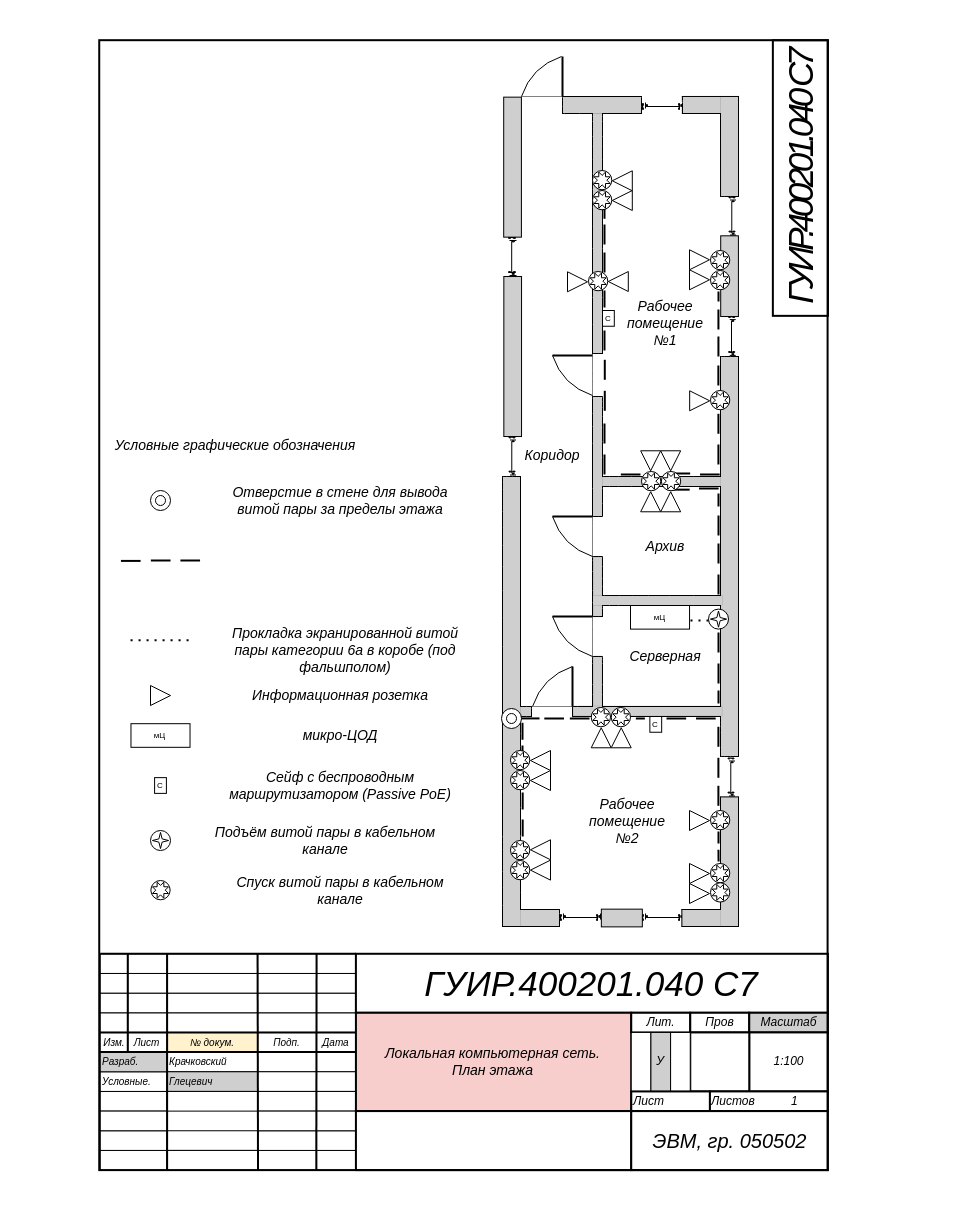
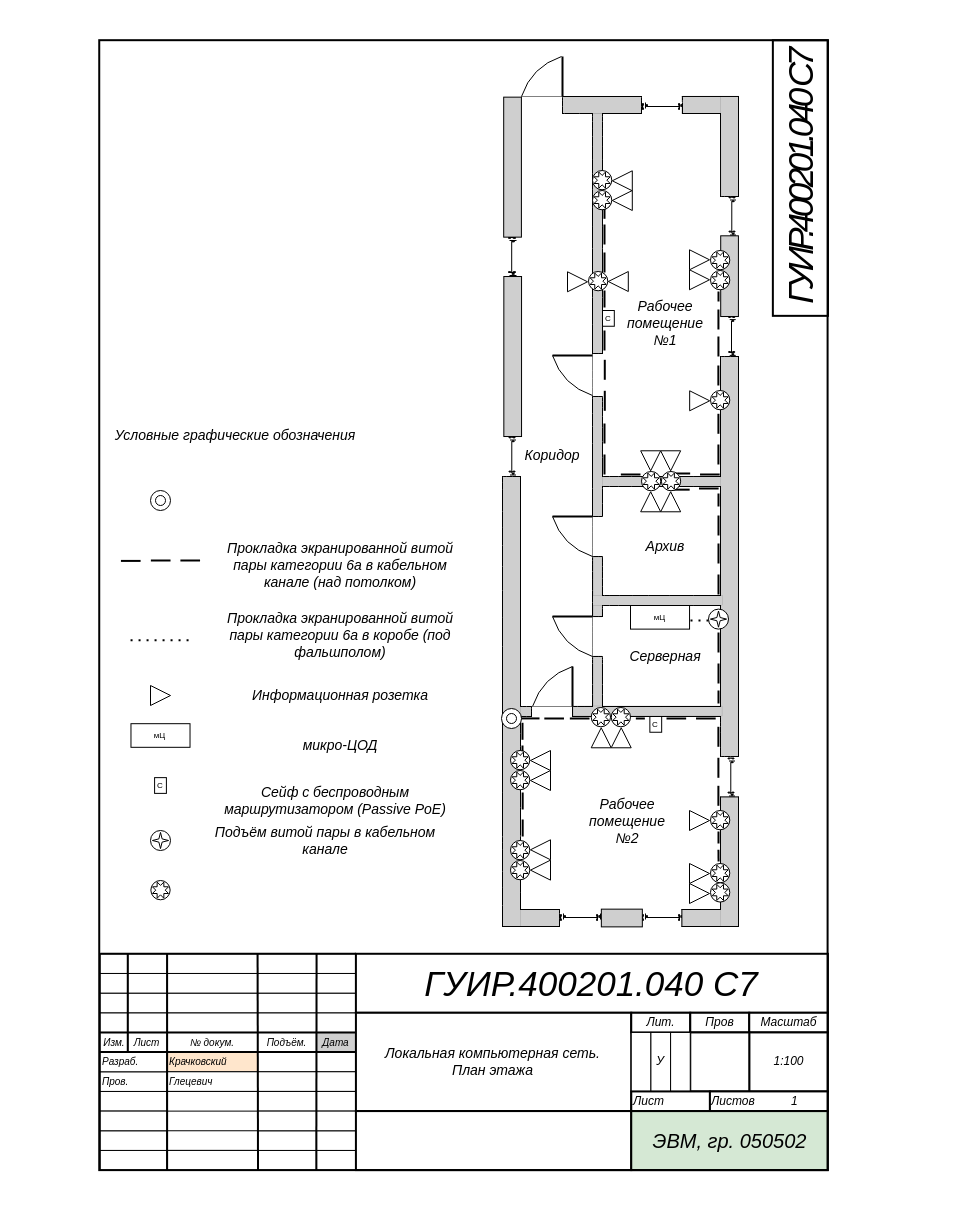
node "Условные графические обозначения": moved (236, 446) -> (236, 436)
node "Отверстие в стене для вывода витой пары за пределы этажа": removed
node "Прокладка экранированной витой пары категории 6а в кабельном канале (над потолком)": added
node "Прокладка экранированной витой пары категории 6а в коробе (под фальшполом)": moved (346, 651) -> (341, 636)
node "микро-ЦОД": moved (341, 736) -> (341, 746)
node "Сейф с беспроводным маршрутизатором (Passive PoE)": moved (341, 786) -> (336, 801)
node "Спуск витой пары в кабельном канале": removed
node "Масштаб": fillcolor #cfcfcf -> #ffffff
node "№ докум.": fillcolor #fff2cc -> #ffffff
node "Дата": fillcolor #ffffff -> #cfcfcf
node "Подп.": label "Подп." -> "Подъём."
node "Разраб.": fillcolor #cfcfcf -> #ffffff
node "Крачковский": fillcolor #ffffff -> #ffe6cc
node "Локальная компьютерная сеть. План этажа": fillcolor #f8cecc -> #ffffff
node "У": fillcolor #cfcfcf -> #ffffff
node "Условные.": label "Условные." -> "Пров."
node "Глецевич": fillcolor #cfcfcf -> #ffffff
node "ЭВМ, гр. 050502": fillcolor #ffffff -> #d5e8d4
